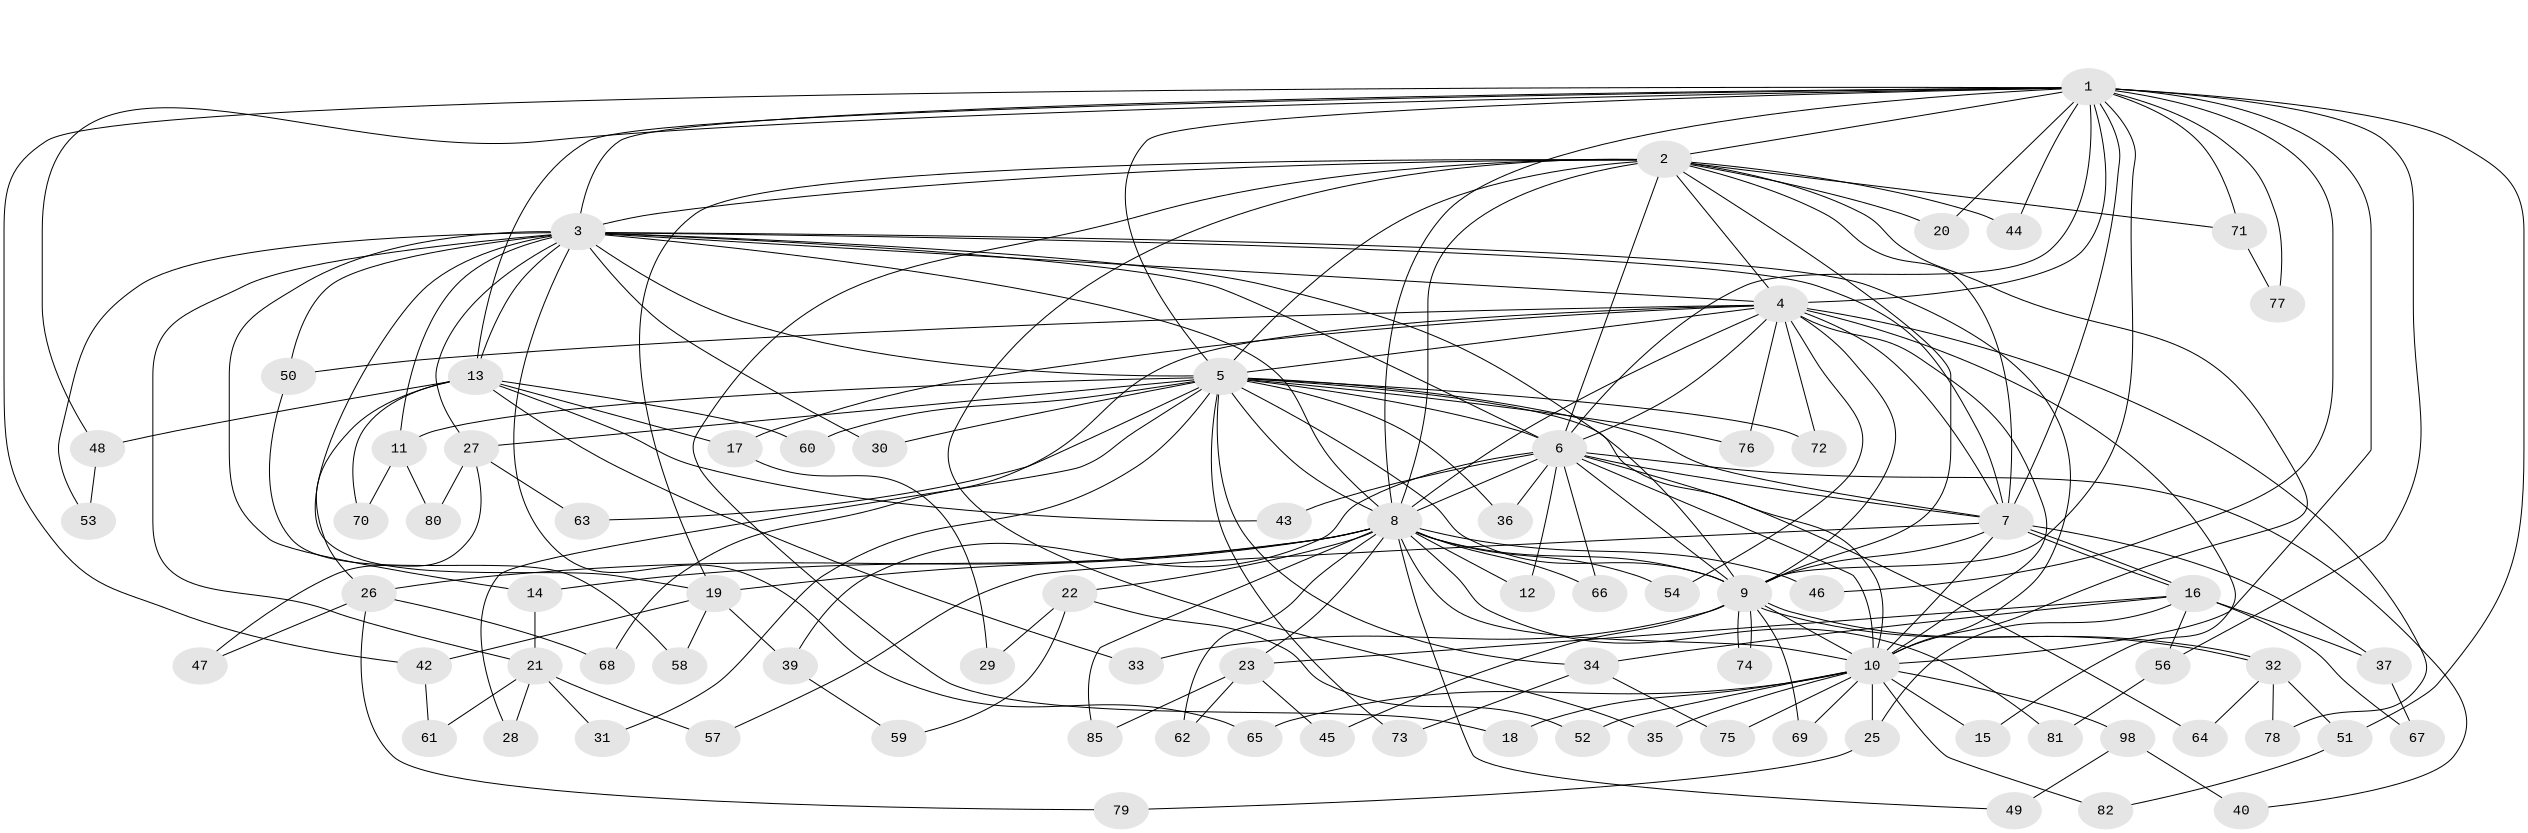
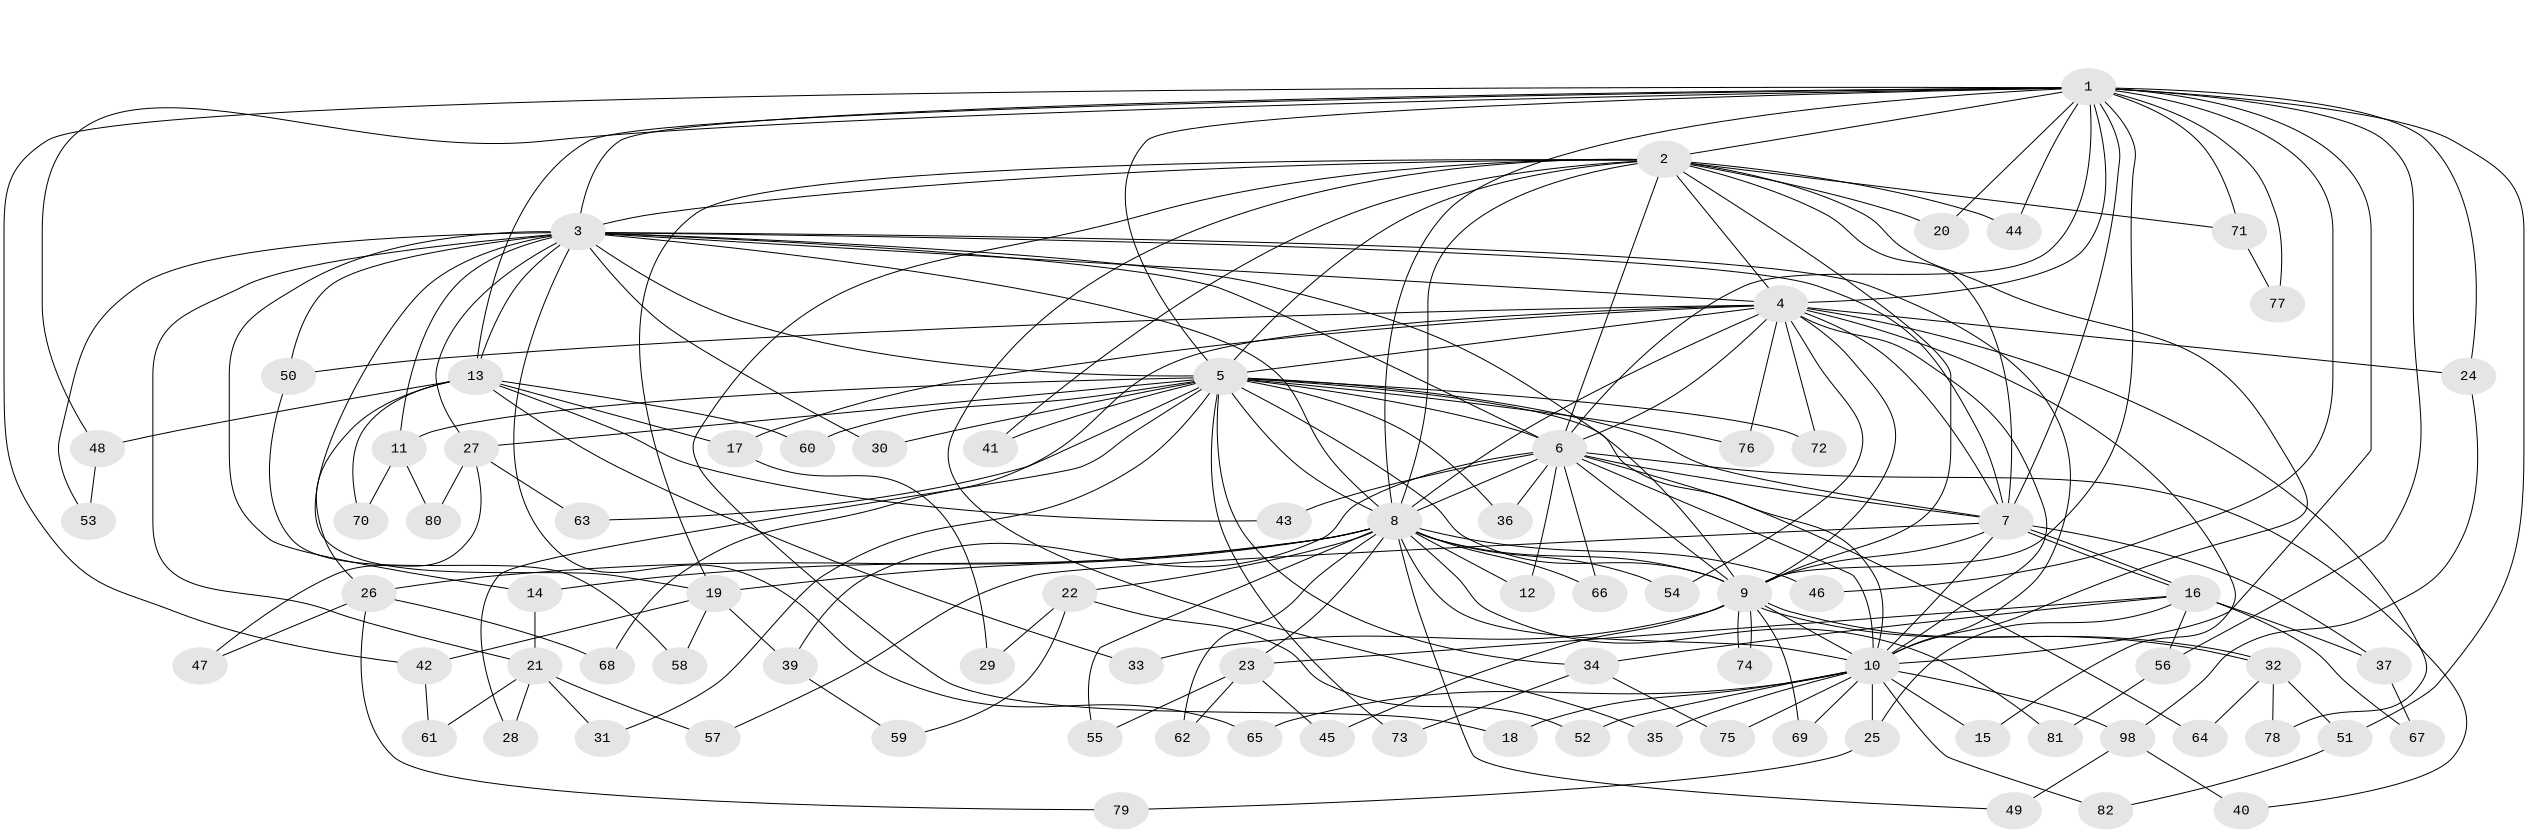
node "24": added
node "41": added
node "85": label "85" -> "55"
